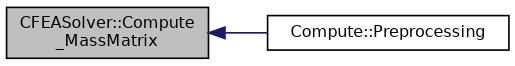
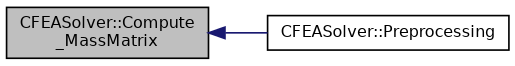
node "Compute::Preprocessing": label "Compute::Preprocessing" -> "CFEASolver::Preprocessing"
